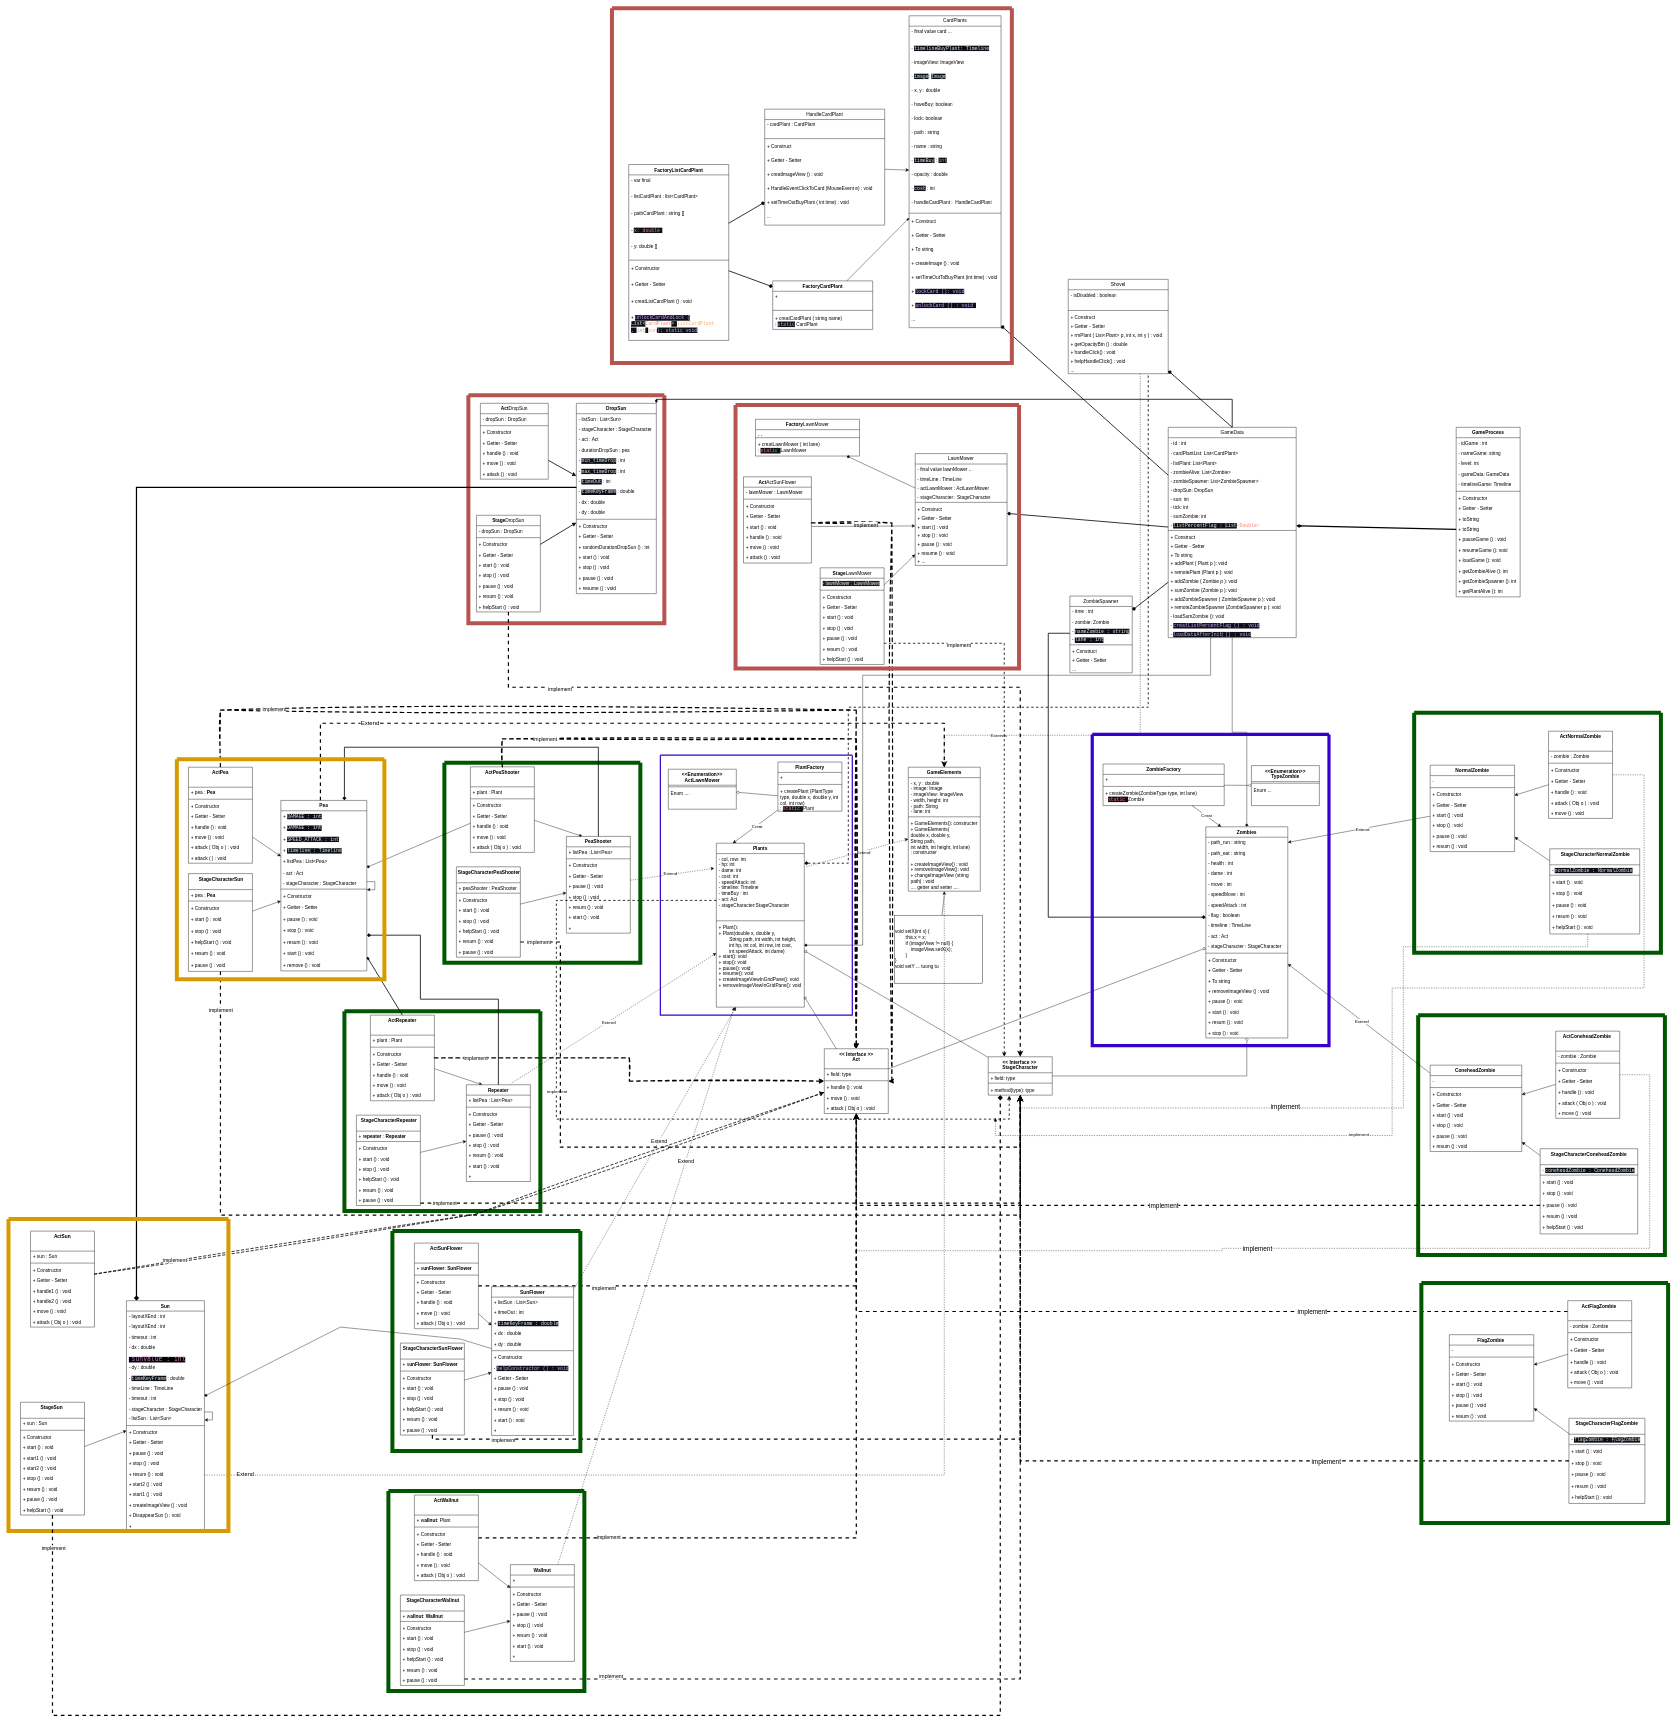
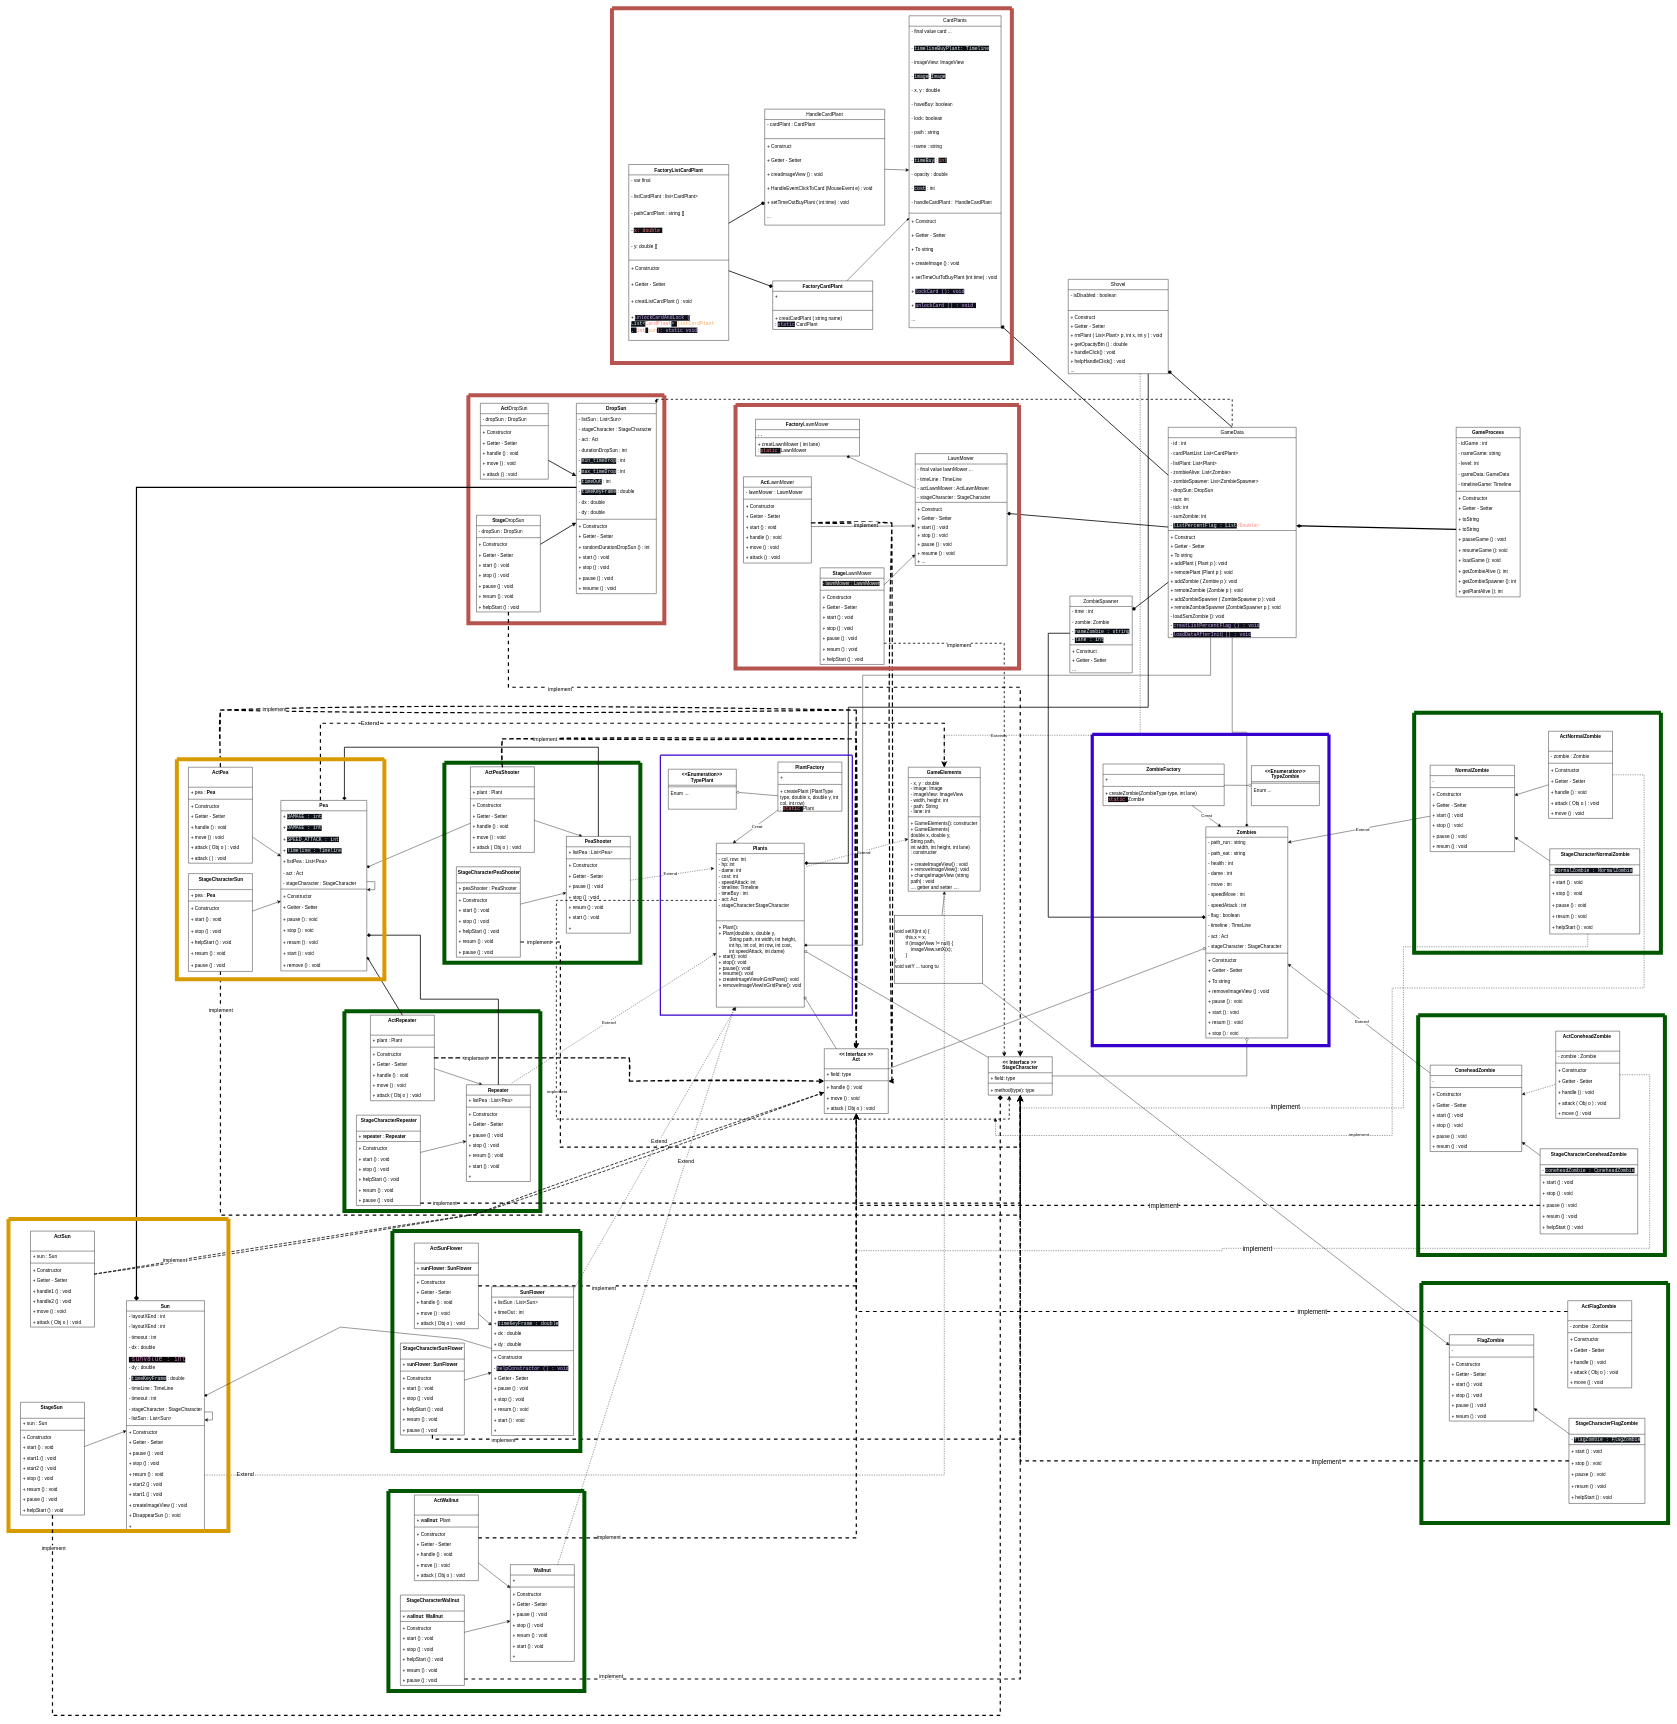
edge "GameData" -> "DropSun": style solid -> dashed
node "- durationDropSun : pea": label "- durationDropSun : pea" -> "- durationDropSun : int"
node "ActActSunFlower": label "ActActSunFlower" -> "ActLawnMower"
node "+ sumZombie (Zombie p ): void": label "+ sumZombie (Zombie p ): void" -> "+ remoteZombie (Zombie p ): void"
edge "Shovel" -> "Plants": style dashed -> solid
node "<<Enumeration>> ActLawnMower": label "<<Enumeration>> ActLawnMower" -> "<<Enumeration>> TypePlant"
edge "ActConeheadZombie" -> "ConeheadZombie": style solid -> dashed
edge "ActFlagZombie" -> "FlagZombie": now "void setX(int x) { this.x = x; if (imageView != null) { imageView.setX(x); } } void setY ... tuong tu" -> "FlagZombie"
